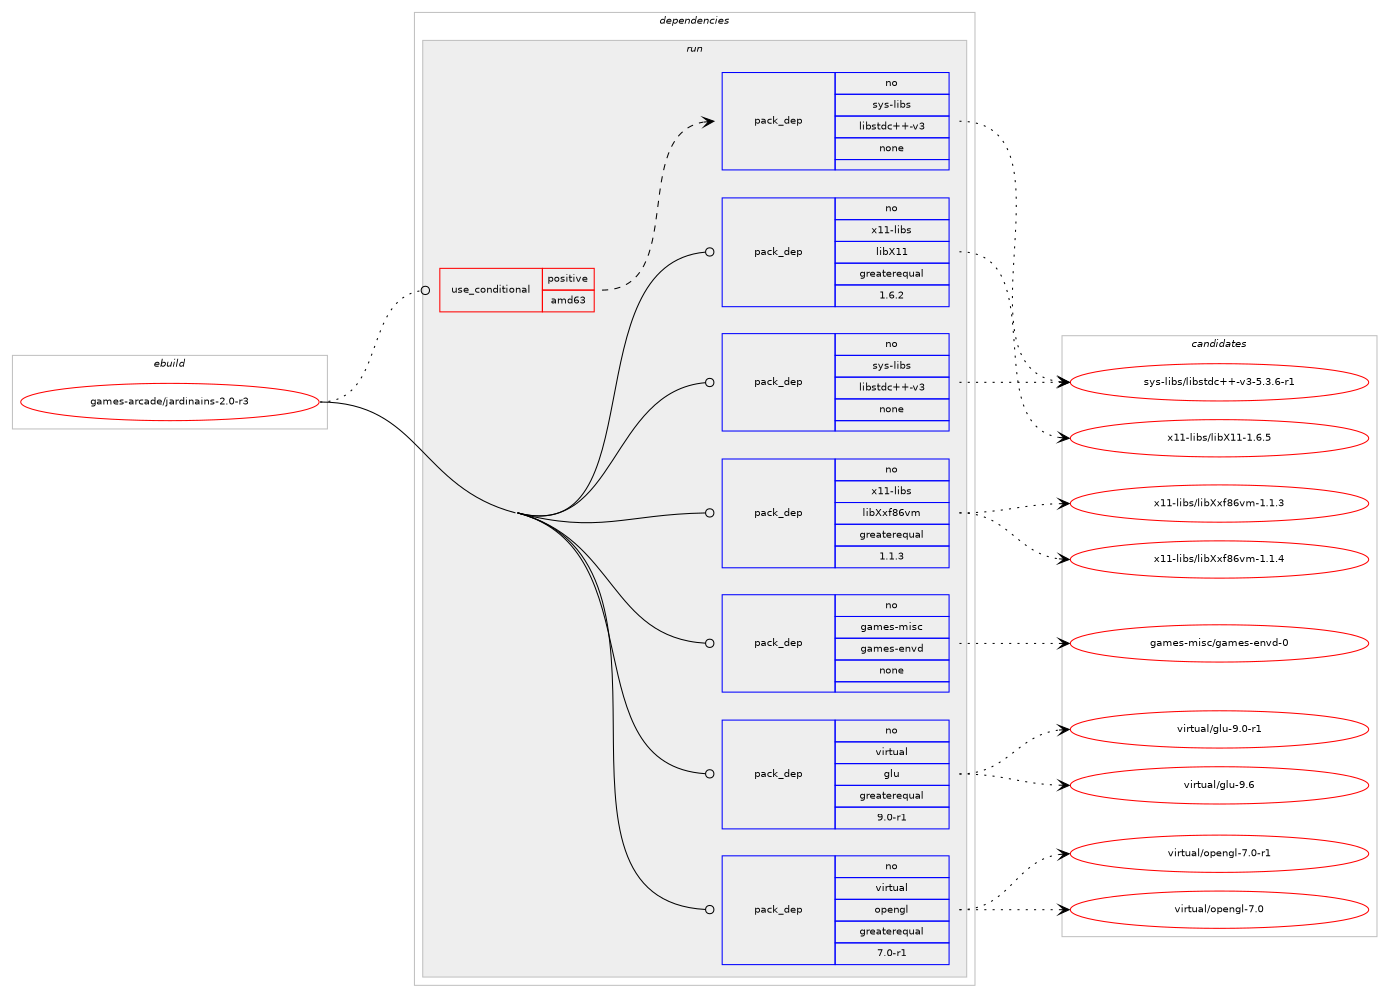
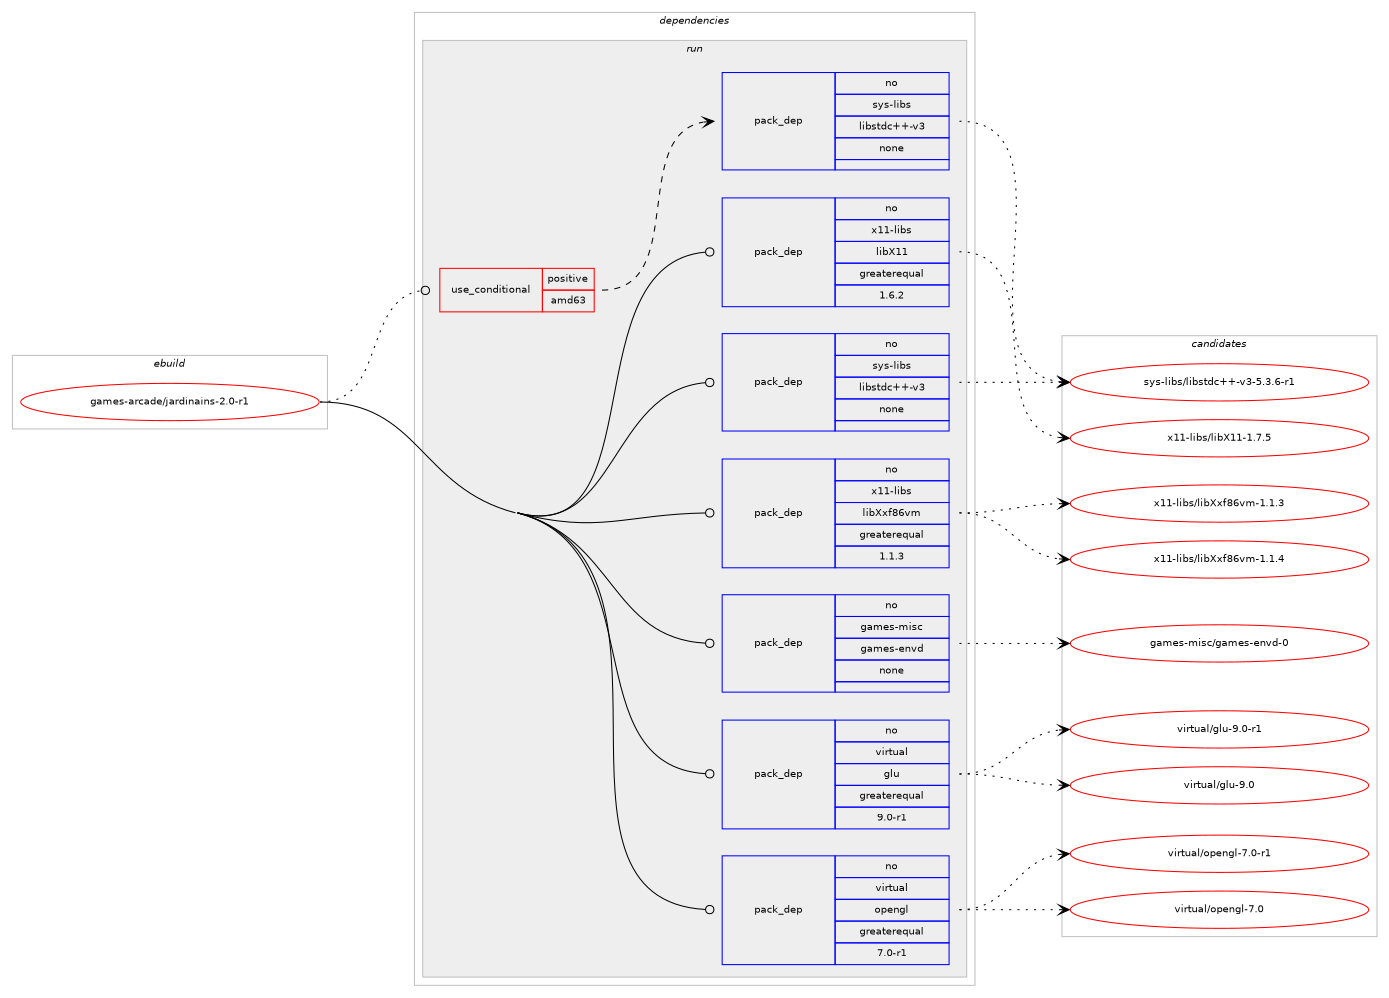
node "games-arcade/jardinains-2.0-r3": label "games-arcade/jardinains-2.0-r3" -> "games-arcade/jardinains-2.0-r1"
node "x11-libs/libX11-1.6.5": label "x11-libs/libX11-1.6.5" -> "x11-libs/libX11-1.7.5"
node "virtual/glu-9.6": label "virtual/glu-9.6" -> "virtual/glu-9.0"
